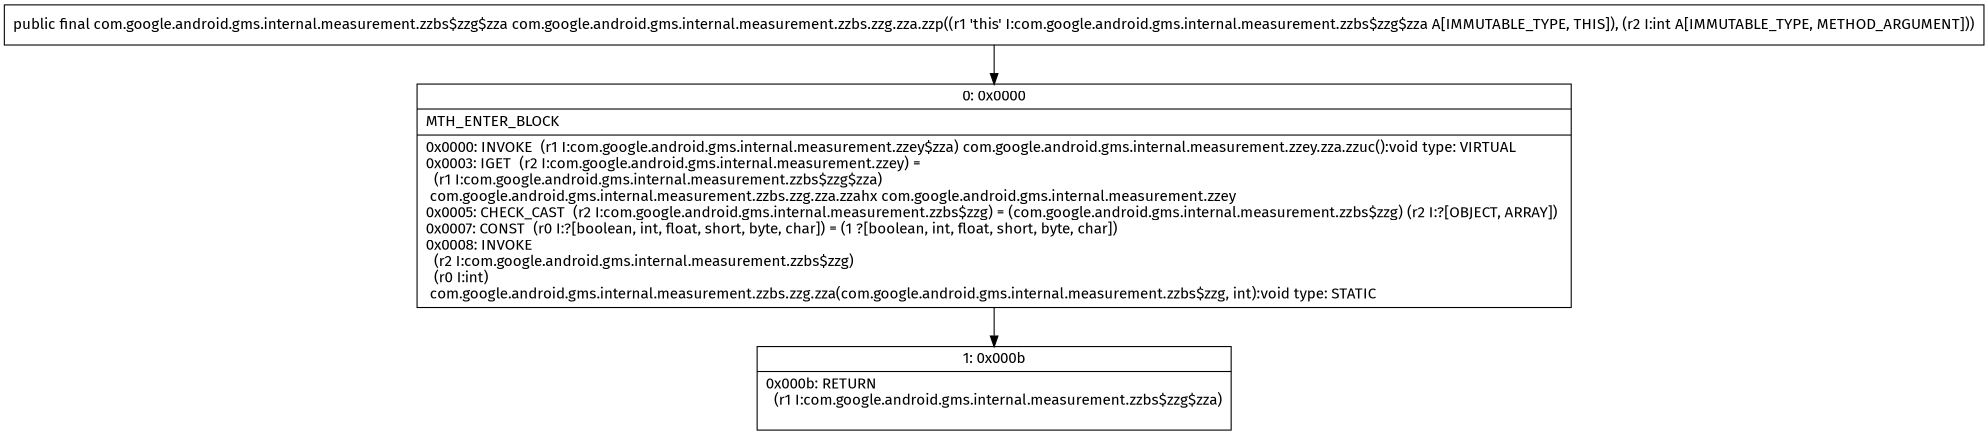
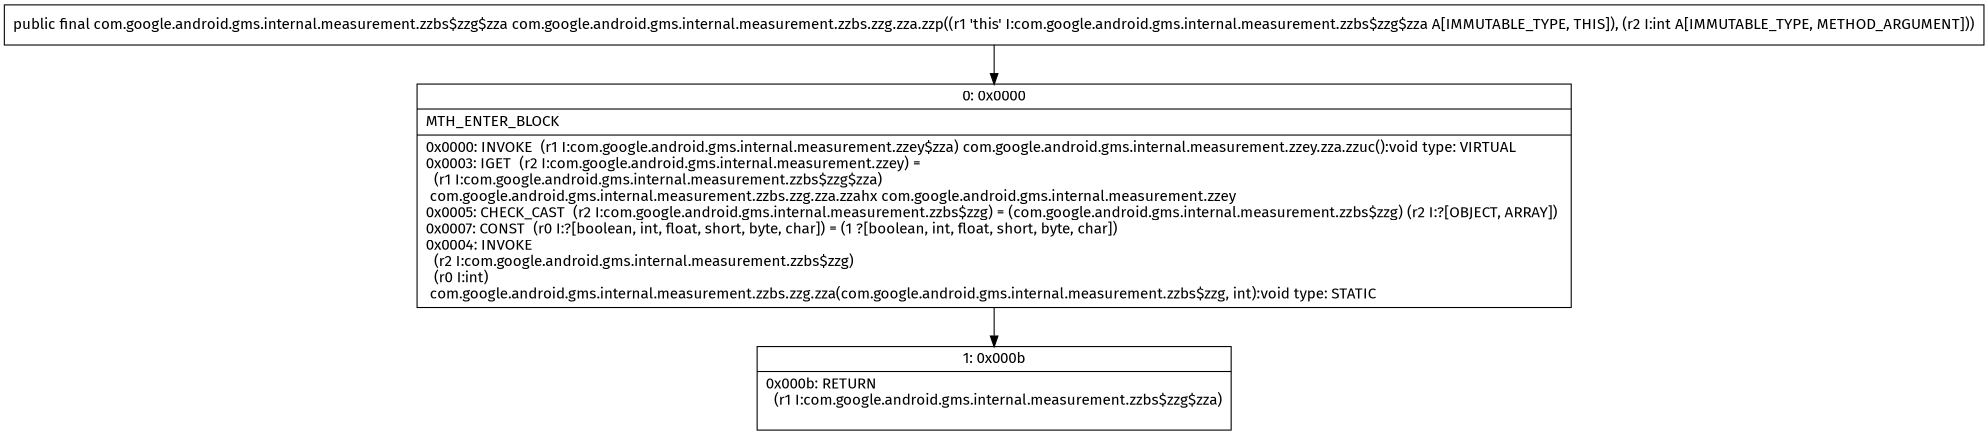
node "0: 0x0000": text "0x0008: INVOKE" -> "0x0004: INVOKE"
